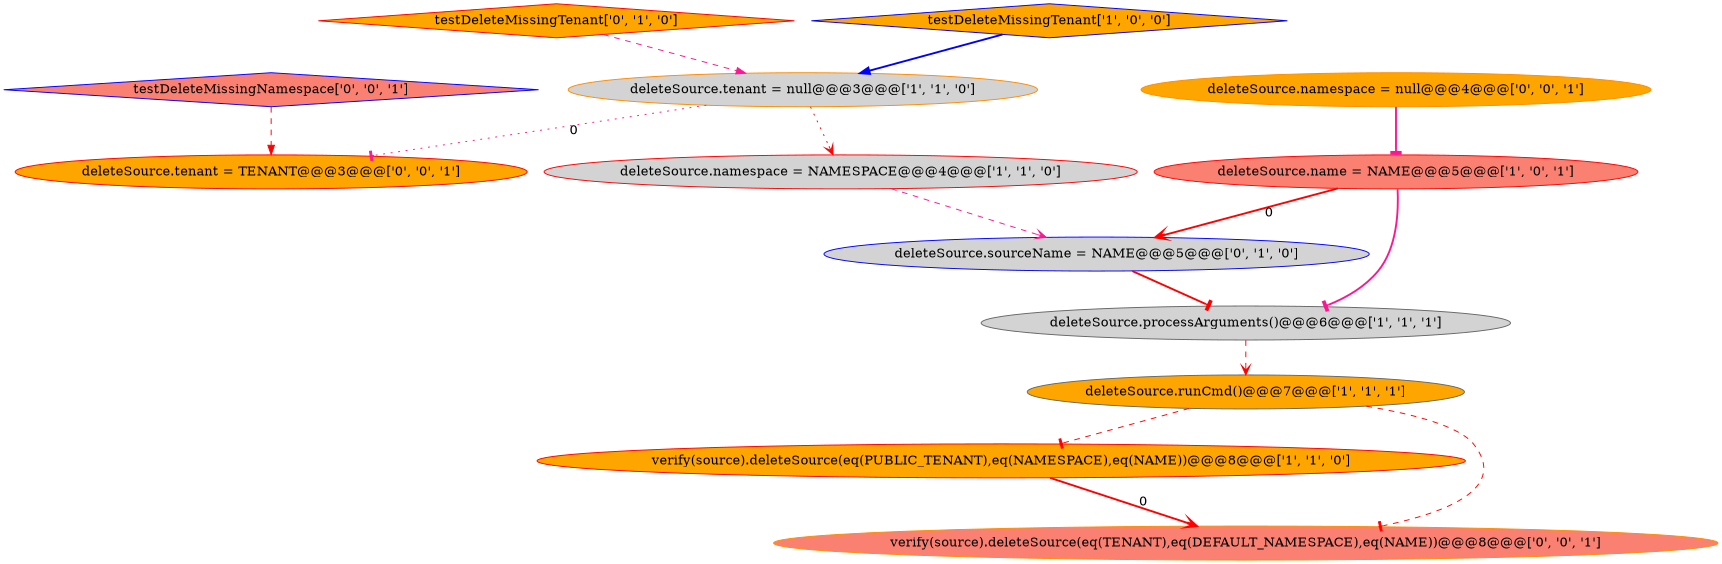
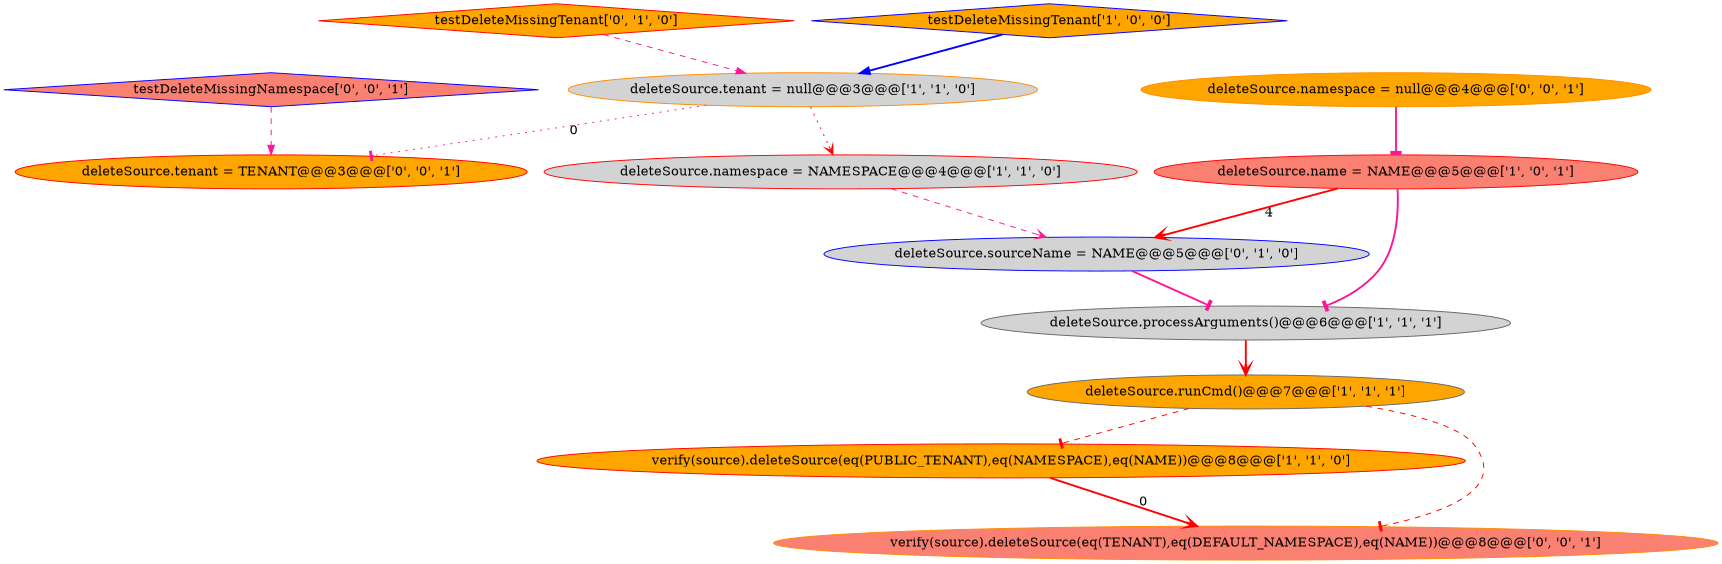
edge "testDeleteMissingNamespace['0', '0', '1']" -> "deleteSource.tenant = TENANT@@@3@@@['0', '0', '1']": color red -> deeppink
edge "deleteSource.name = NAME@@@5@@@['1', '0', '1']" -> "deleteSource.sourceName = NAME@@@5@@@['0', '1', '0']": label "0" -> "4"
edge "deleteSource.sourceName = NAME@@@5@@@['0', '1', '0']" -> "deleteSource.processArguments()@@@6@@@['1', '1', '1']": color red -> deeppink
edge "deleteSource.processArguments()@@@6@@@['1', '1', '1']" -> "deleteSource.runCmd()@@@7@@@['1', '1', '1']": style dashed -> bold
